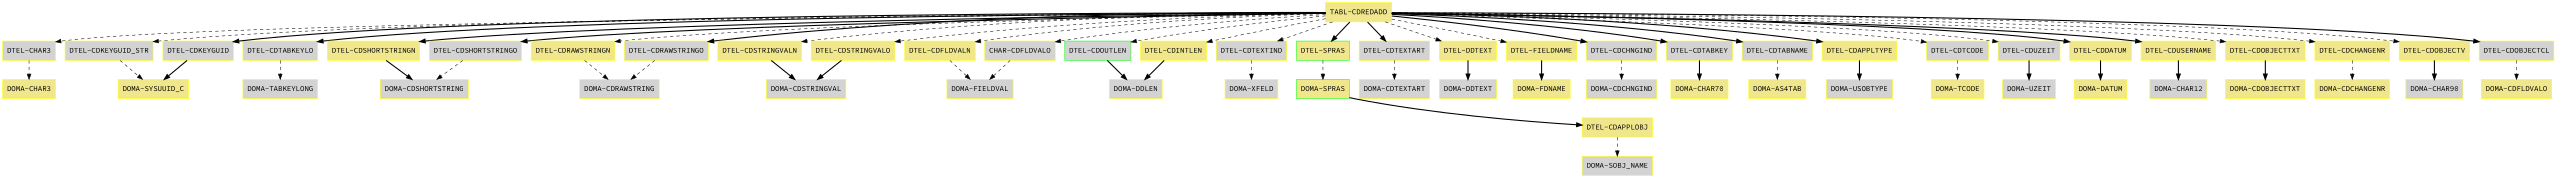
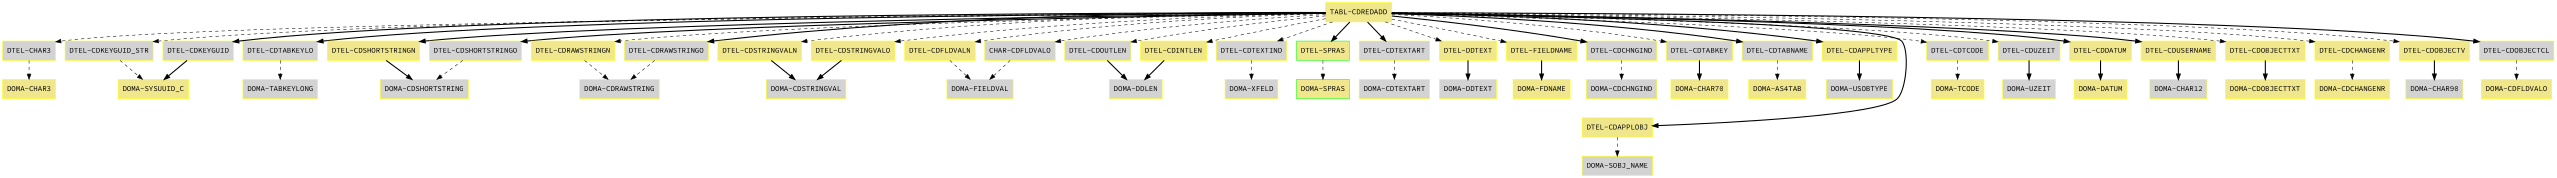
edge "TABL-CDREDADD" -> "DTEL-CDTABKEY": style bold -> dashed
node "DTEL-CDOUTLEN": color green -> yellow
edge "DOMA-SPRAS" -> "DTEL-CDAPPLOBJ": now "TABL-CDREDADD" -> "DTEL-CDAPPLOBJ"
